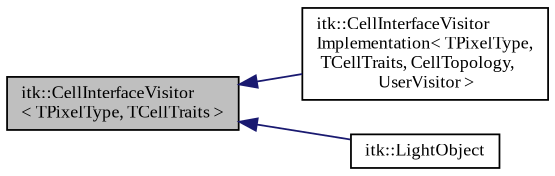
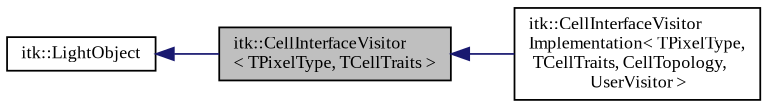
edge "itk::LightObject" -> "itk::CellInterfaceVisitor < TPixelType, TCellTraits >": reversed
